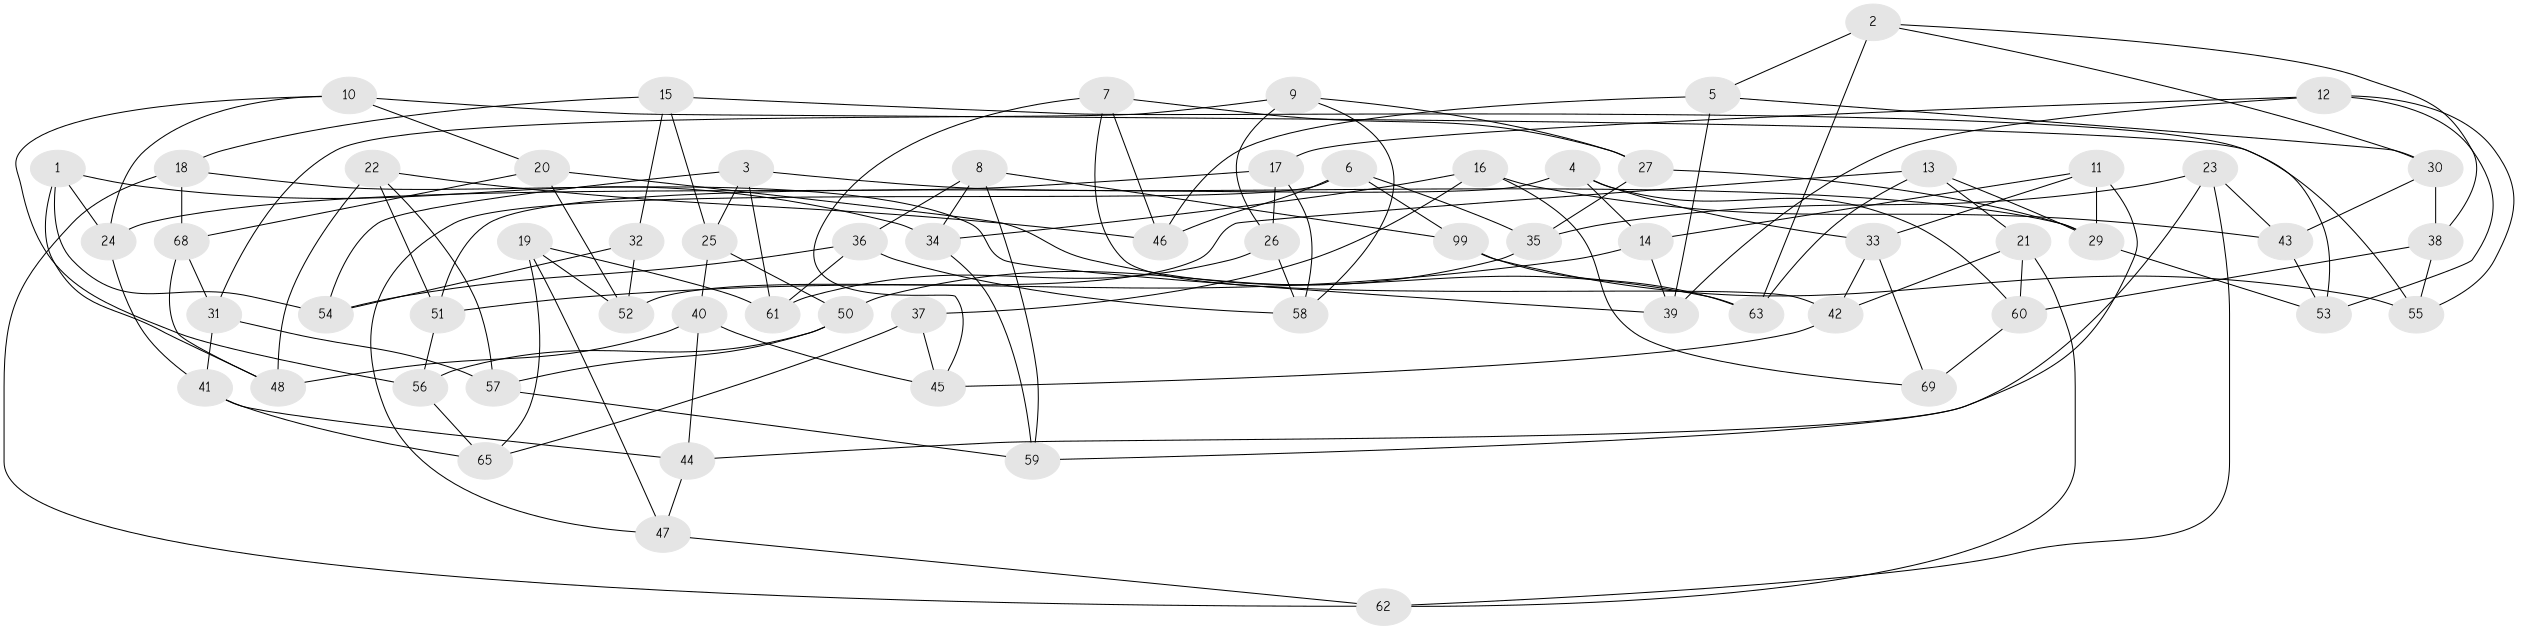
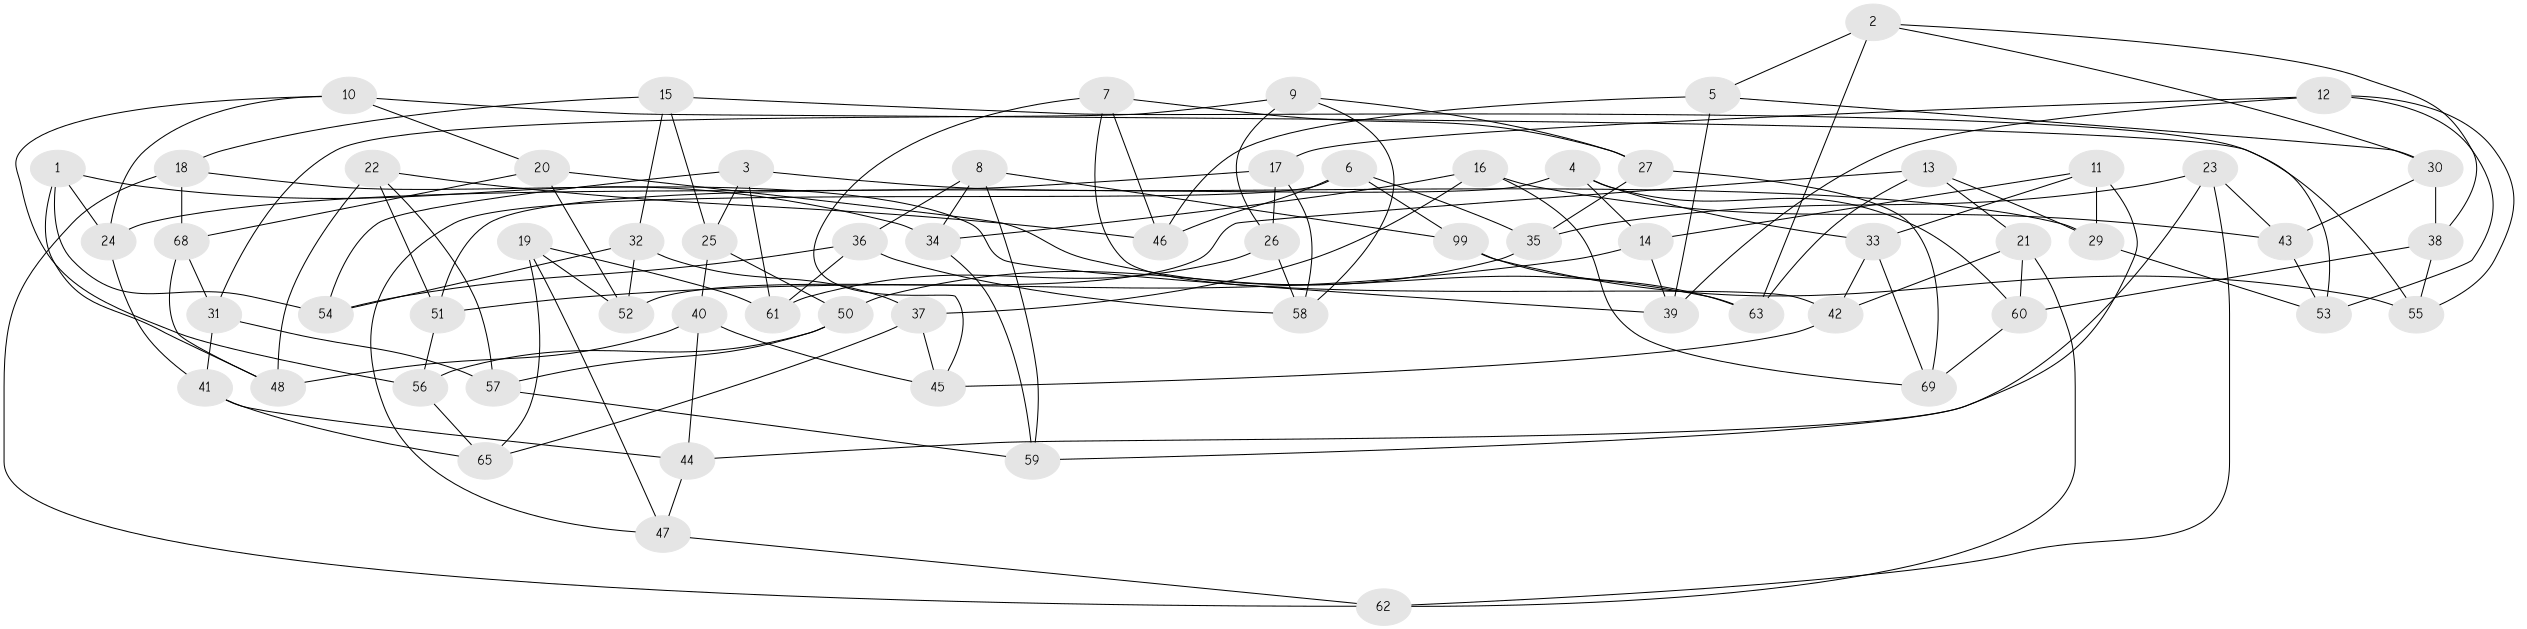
edge "27" -- "29": now "27" -- "69"
edge "32" -- "37": added
